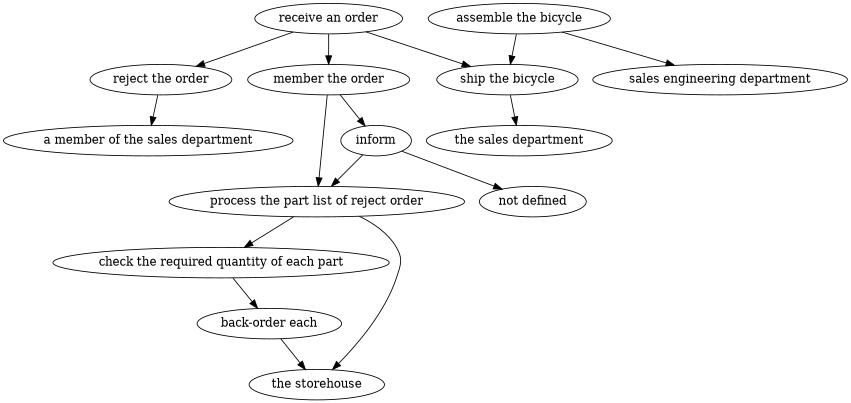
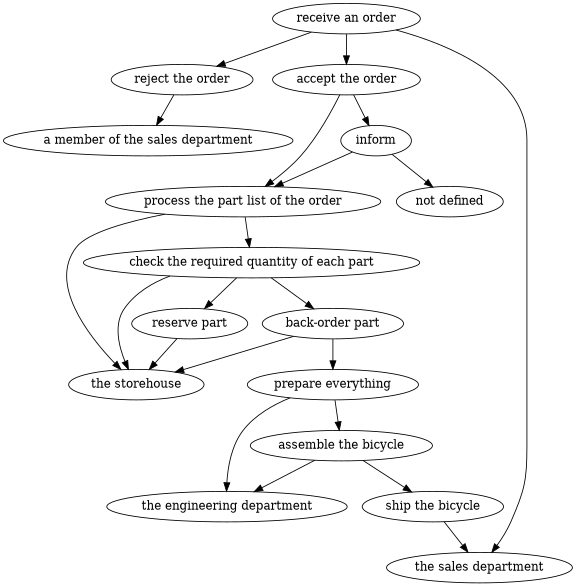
edge "receive an order" -> "ship the bicycle": now "receive an order" -> "the sales department"
node "member the order": label "member the order" -> "accept the order"
node "sales engineering department": label "sales engineering department" -> "the engineering department"
node "process the part list of reject order": label "process the part list of reject order" -> "process the part list of the order"
edge "check the required quantity of each part" -> "the storehouse": added
node "reserve part": added
node "back-order each": label "back-order each" -> "back-order part"
node "prepare everything": added
